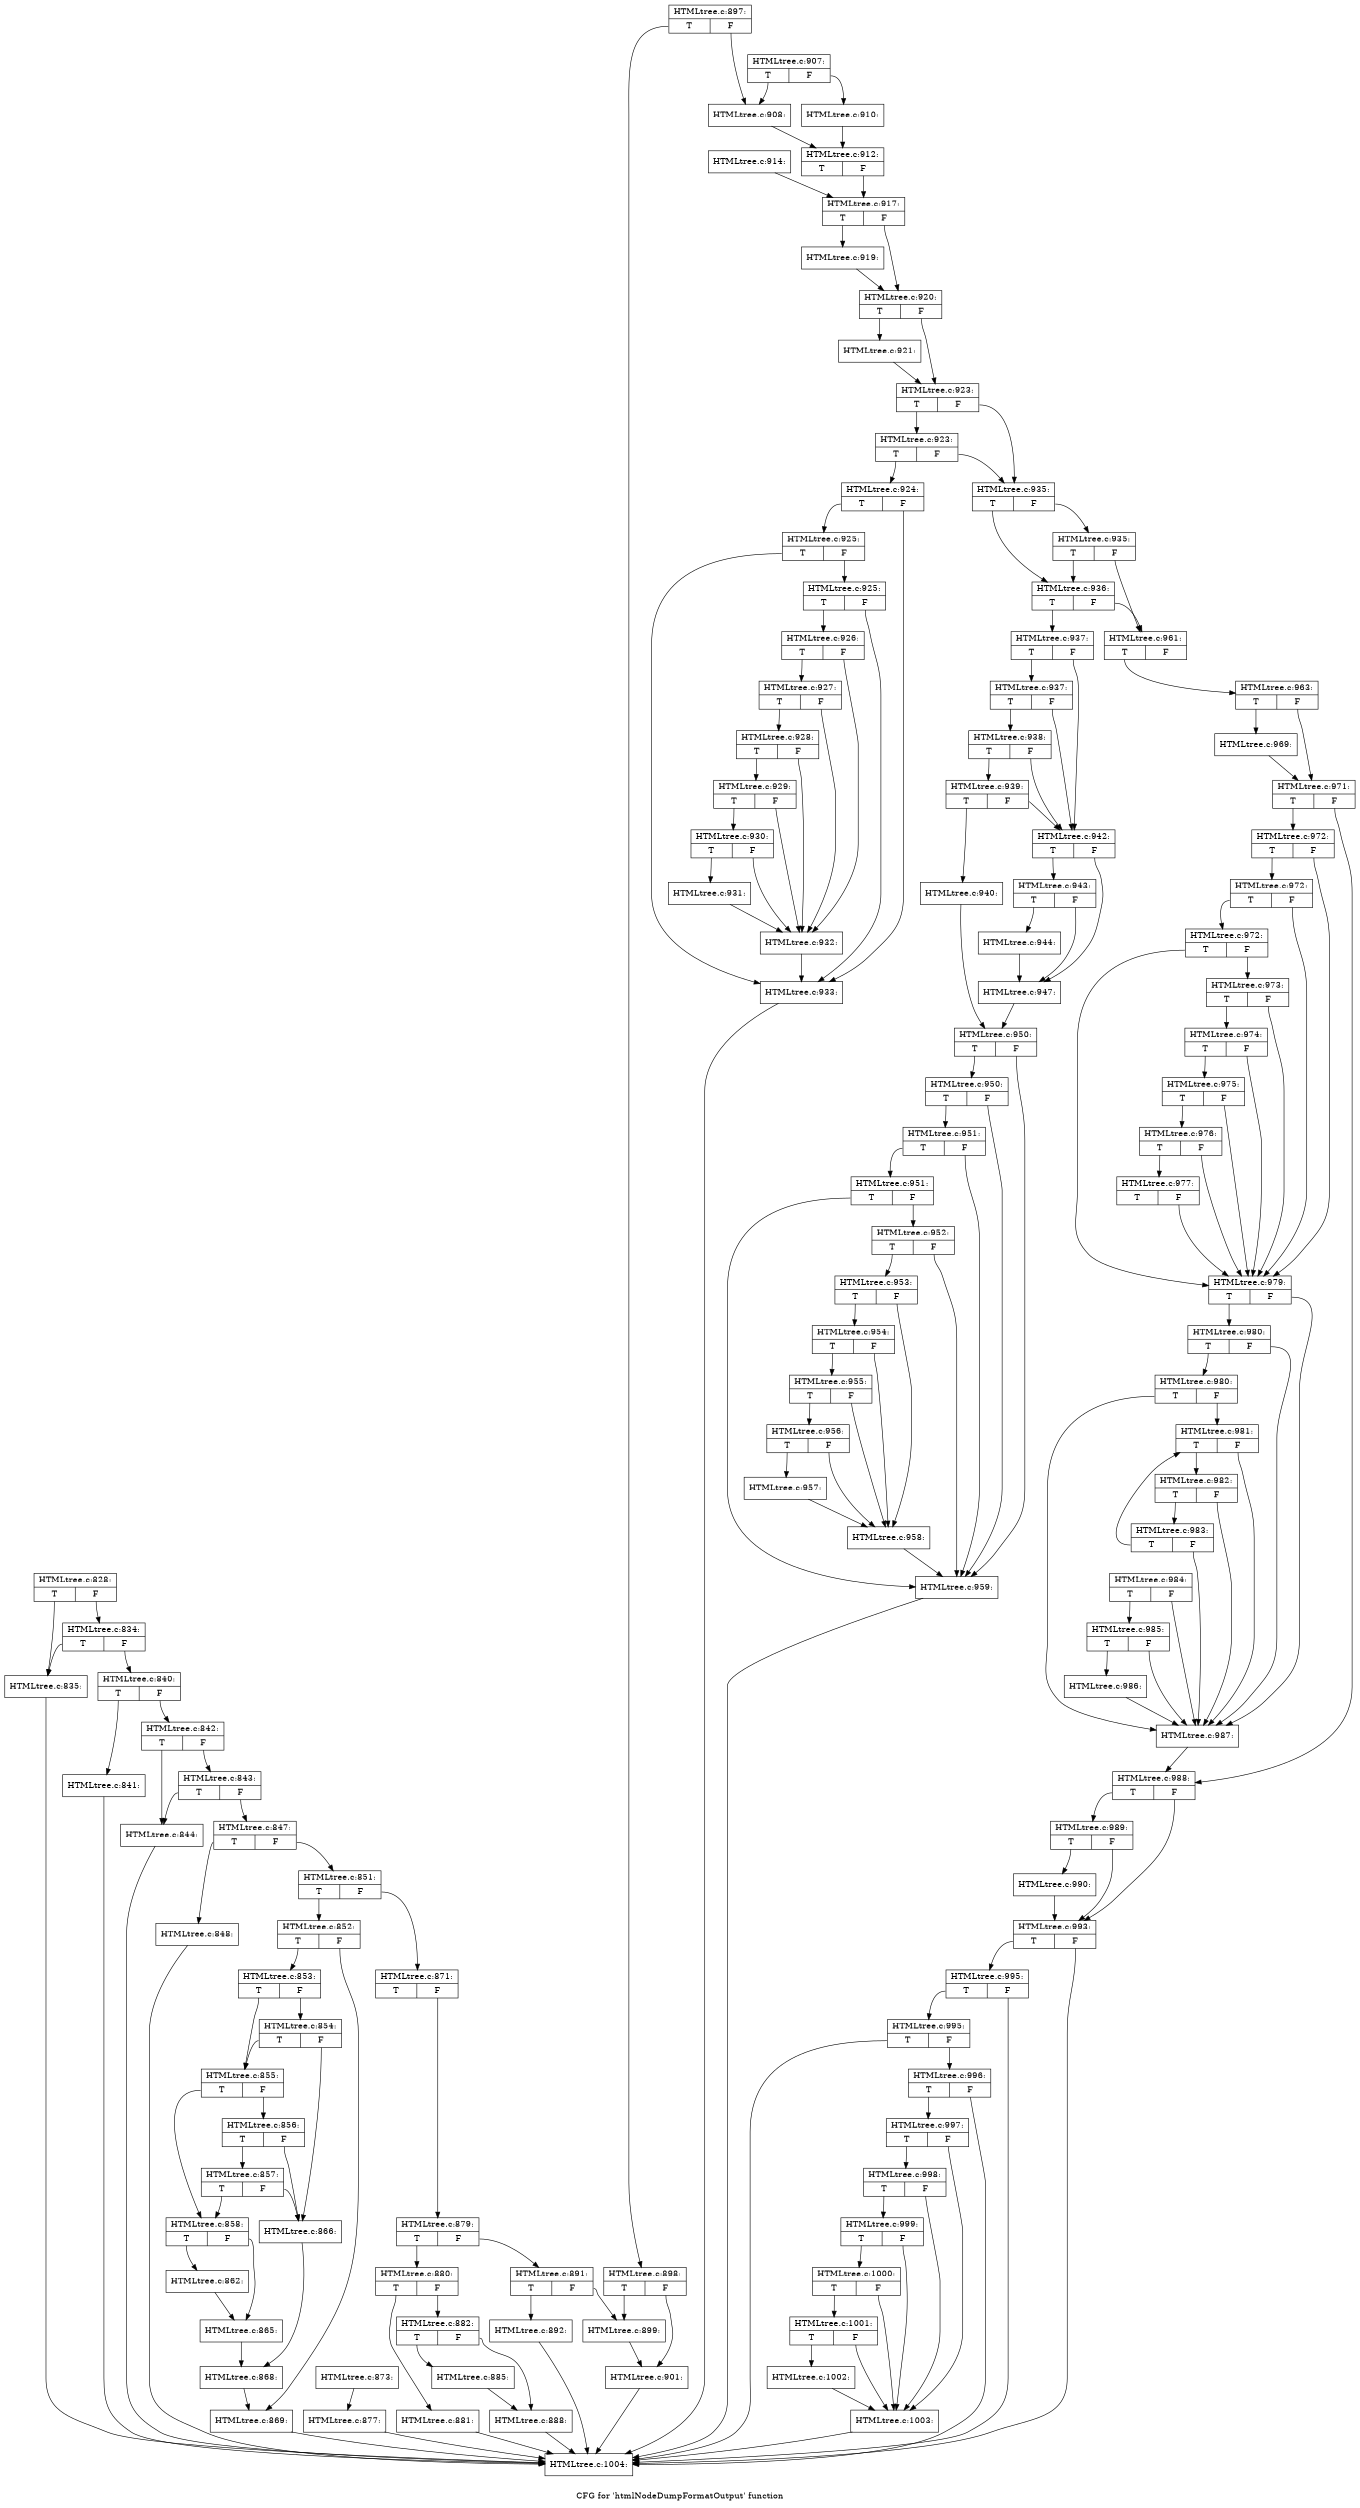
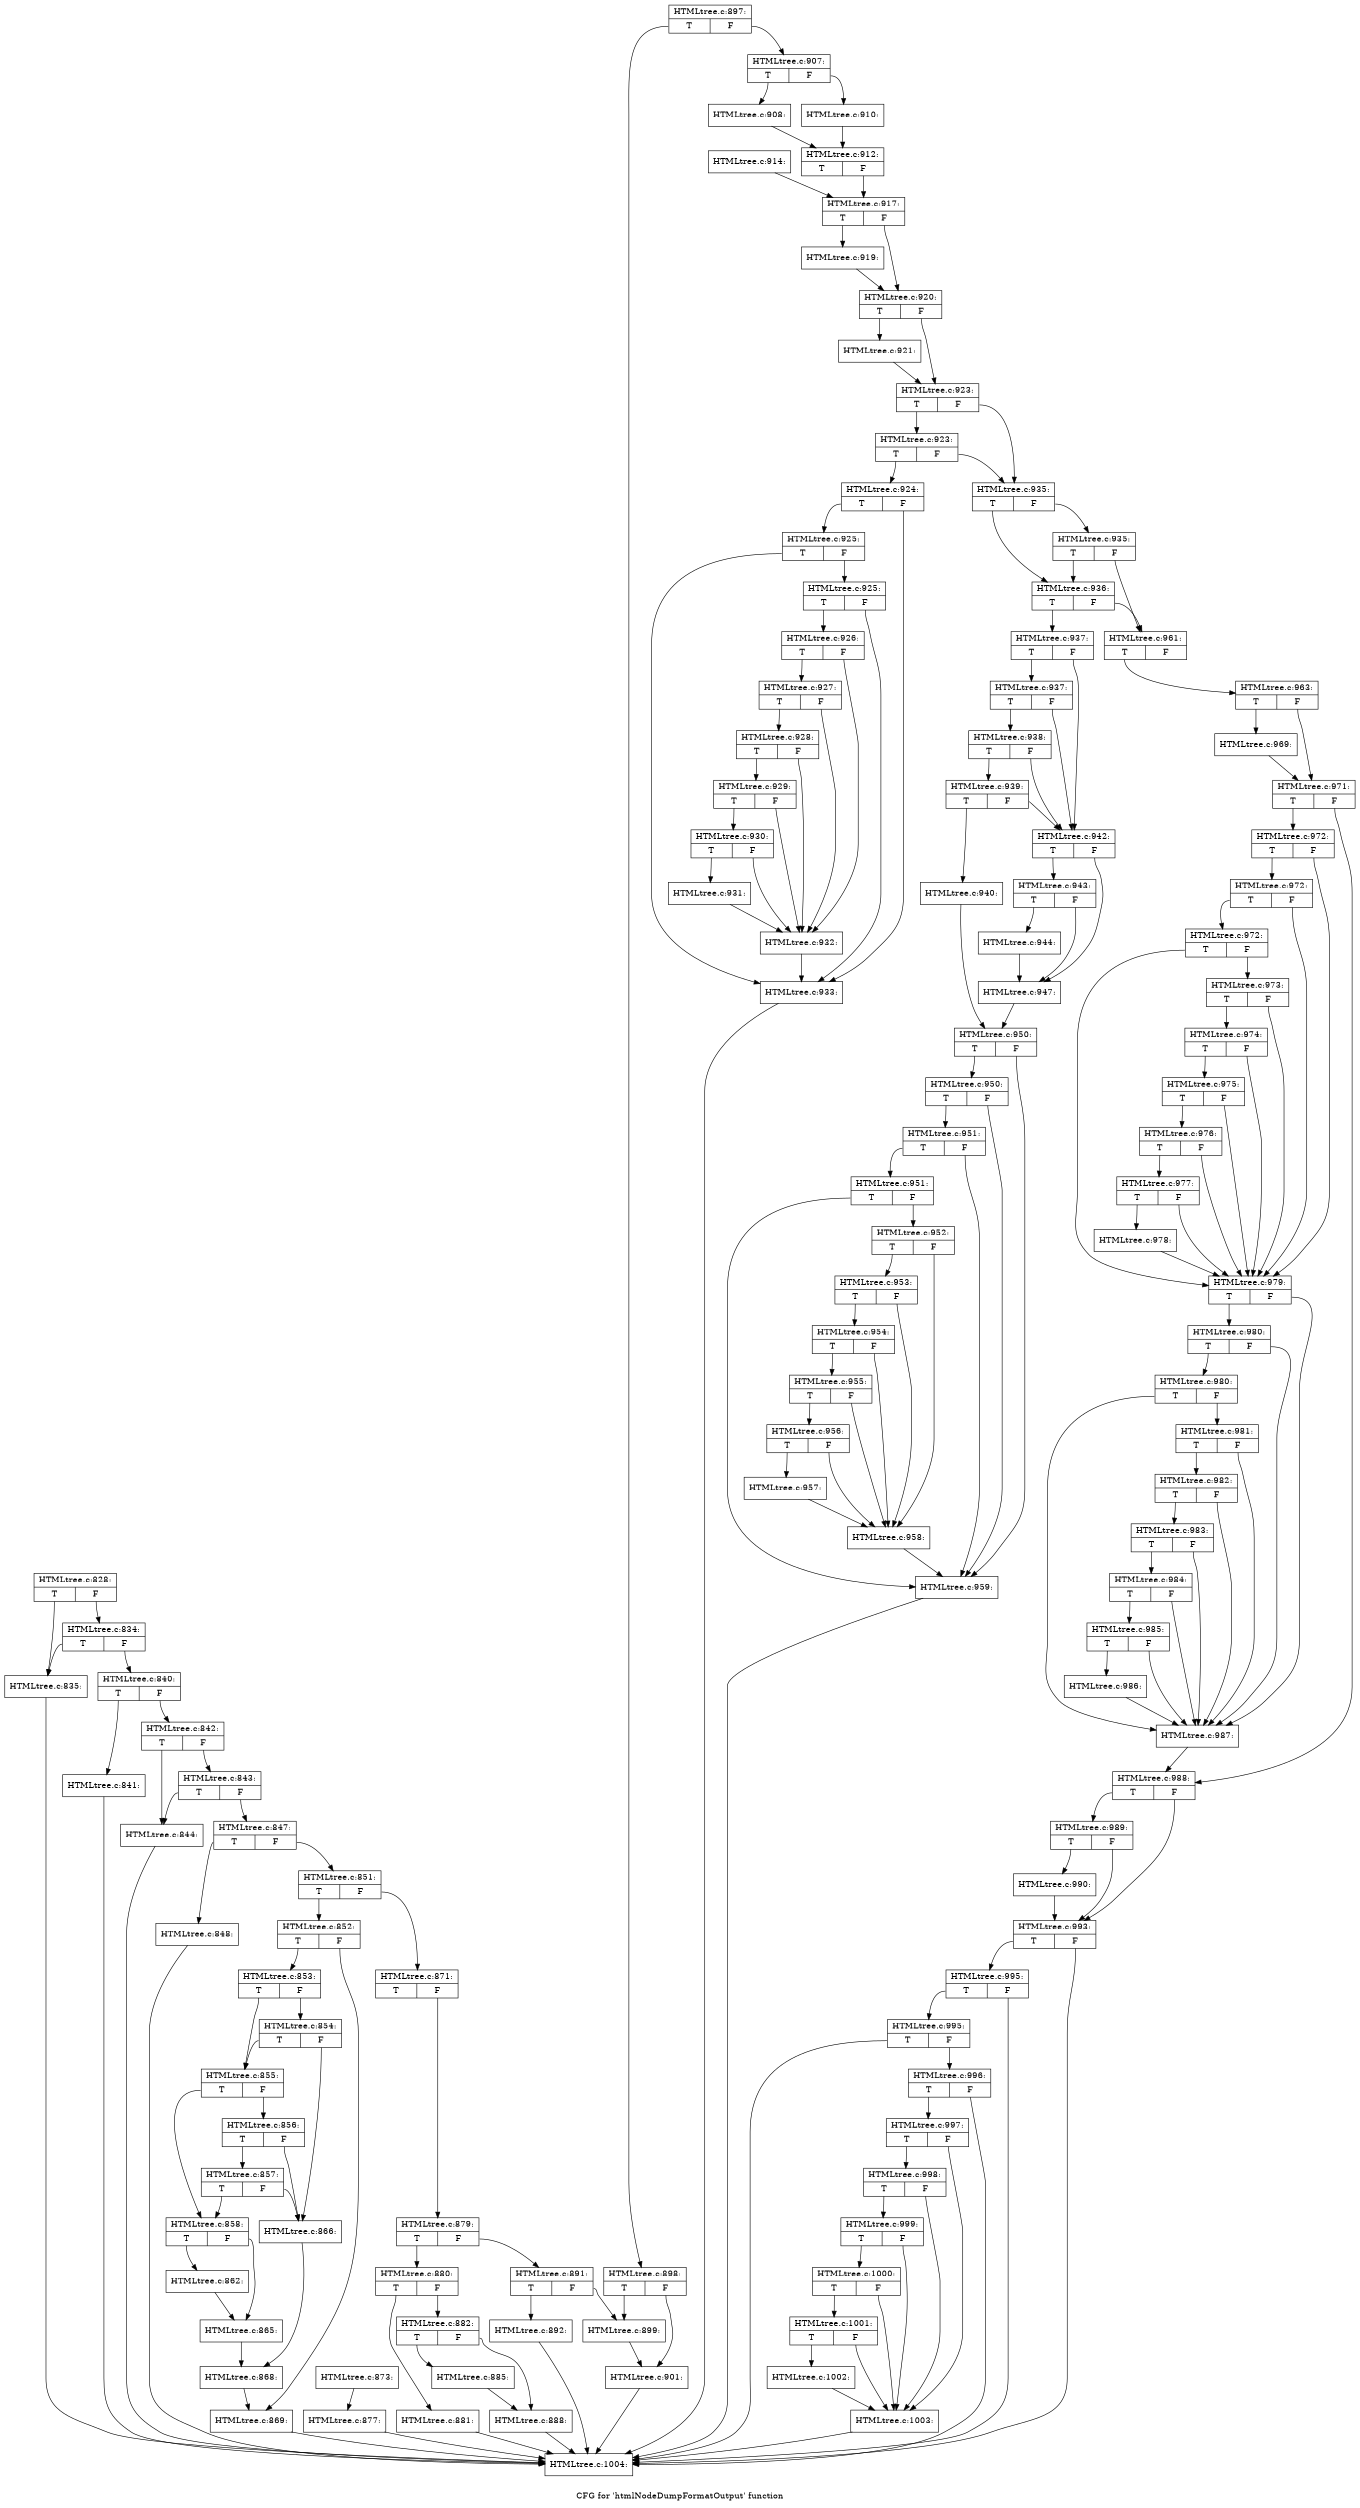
edge "HTMLtree.c:897:" -> "HTMLtree.c:908:": now "HTMLtree.c:897:" -> "HTMLtree.c:907:"
node "HTMLtree.c:978:": added
edge "HTMLtree.c:952:" -> "HTMLtree.c:959:": now "HTMLtree.c:952:" -> "HTMLtree.c:958:"
edge "HTMLtree.c:983:" -> "HTMLtree.c:981:": now "HTMLtree.c:983:" -> "HTMLtree.c:984:"
